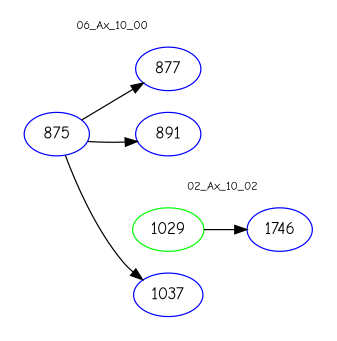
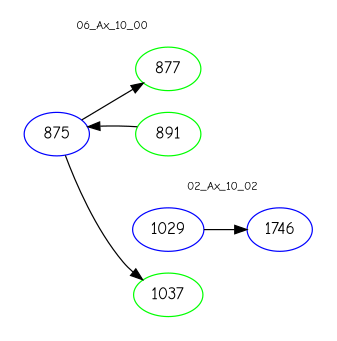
node "877": color blue -> green
node "891": color blue -> green
edge "875" -> "891": reversed
node "1029": color green -> blue
node "1037": color blue -> green
